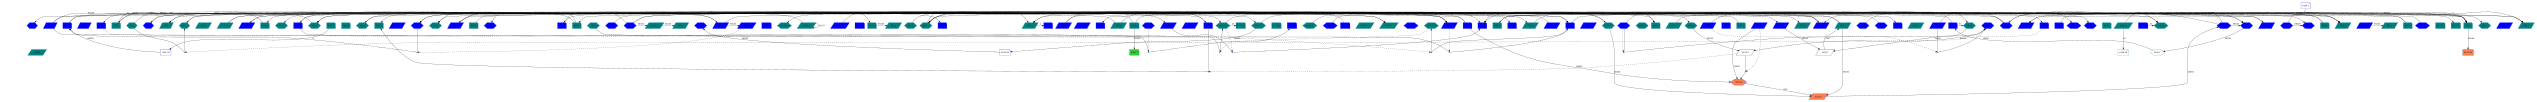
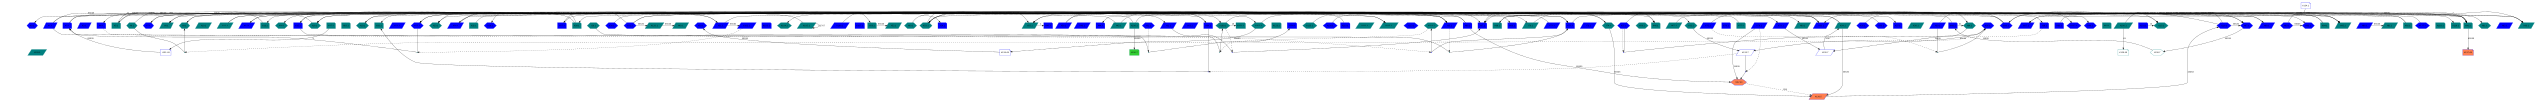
edge "#132:49" -> "#130:5": style solid -> dashed
